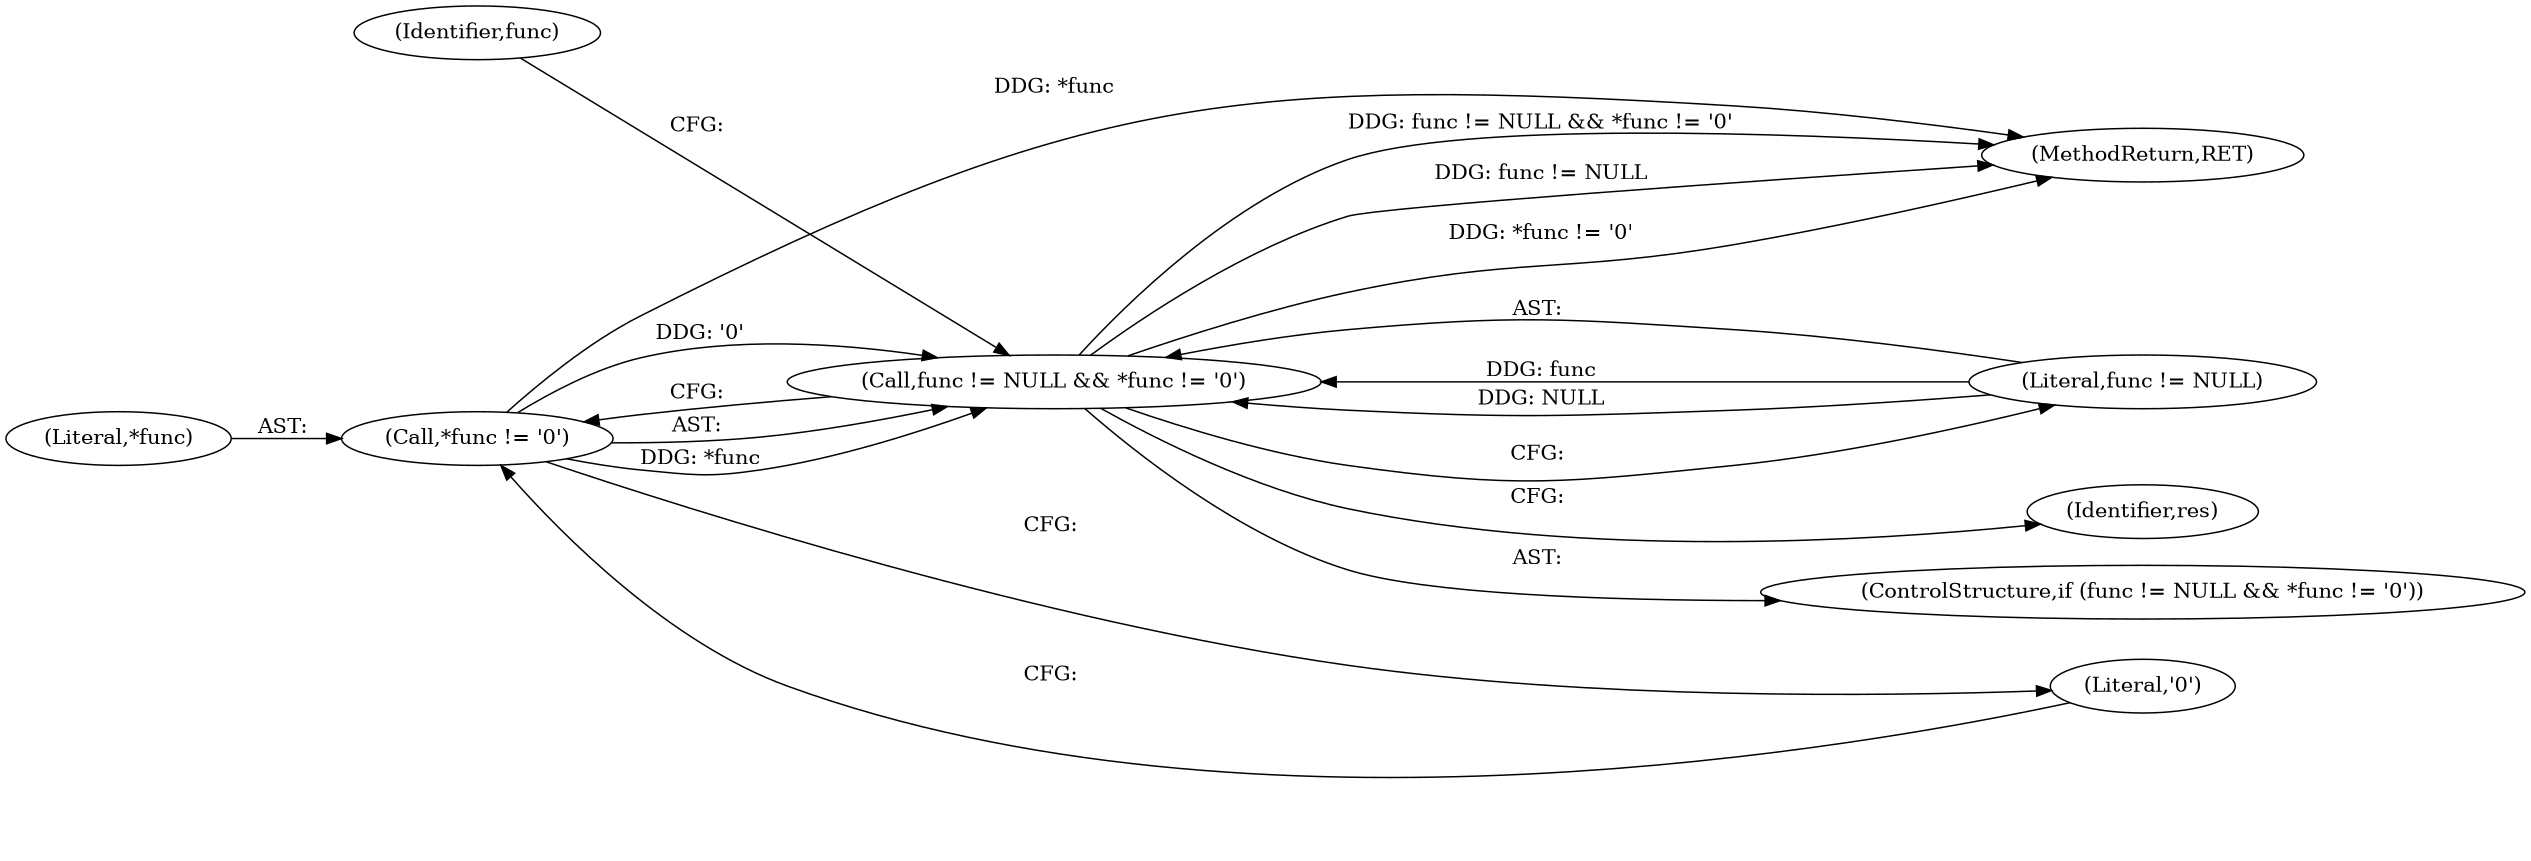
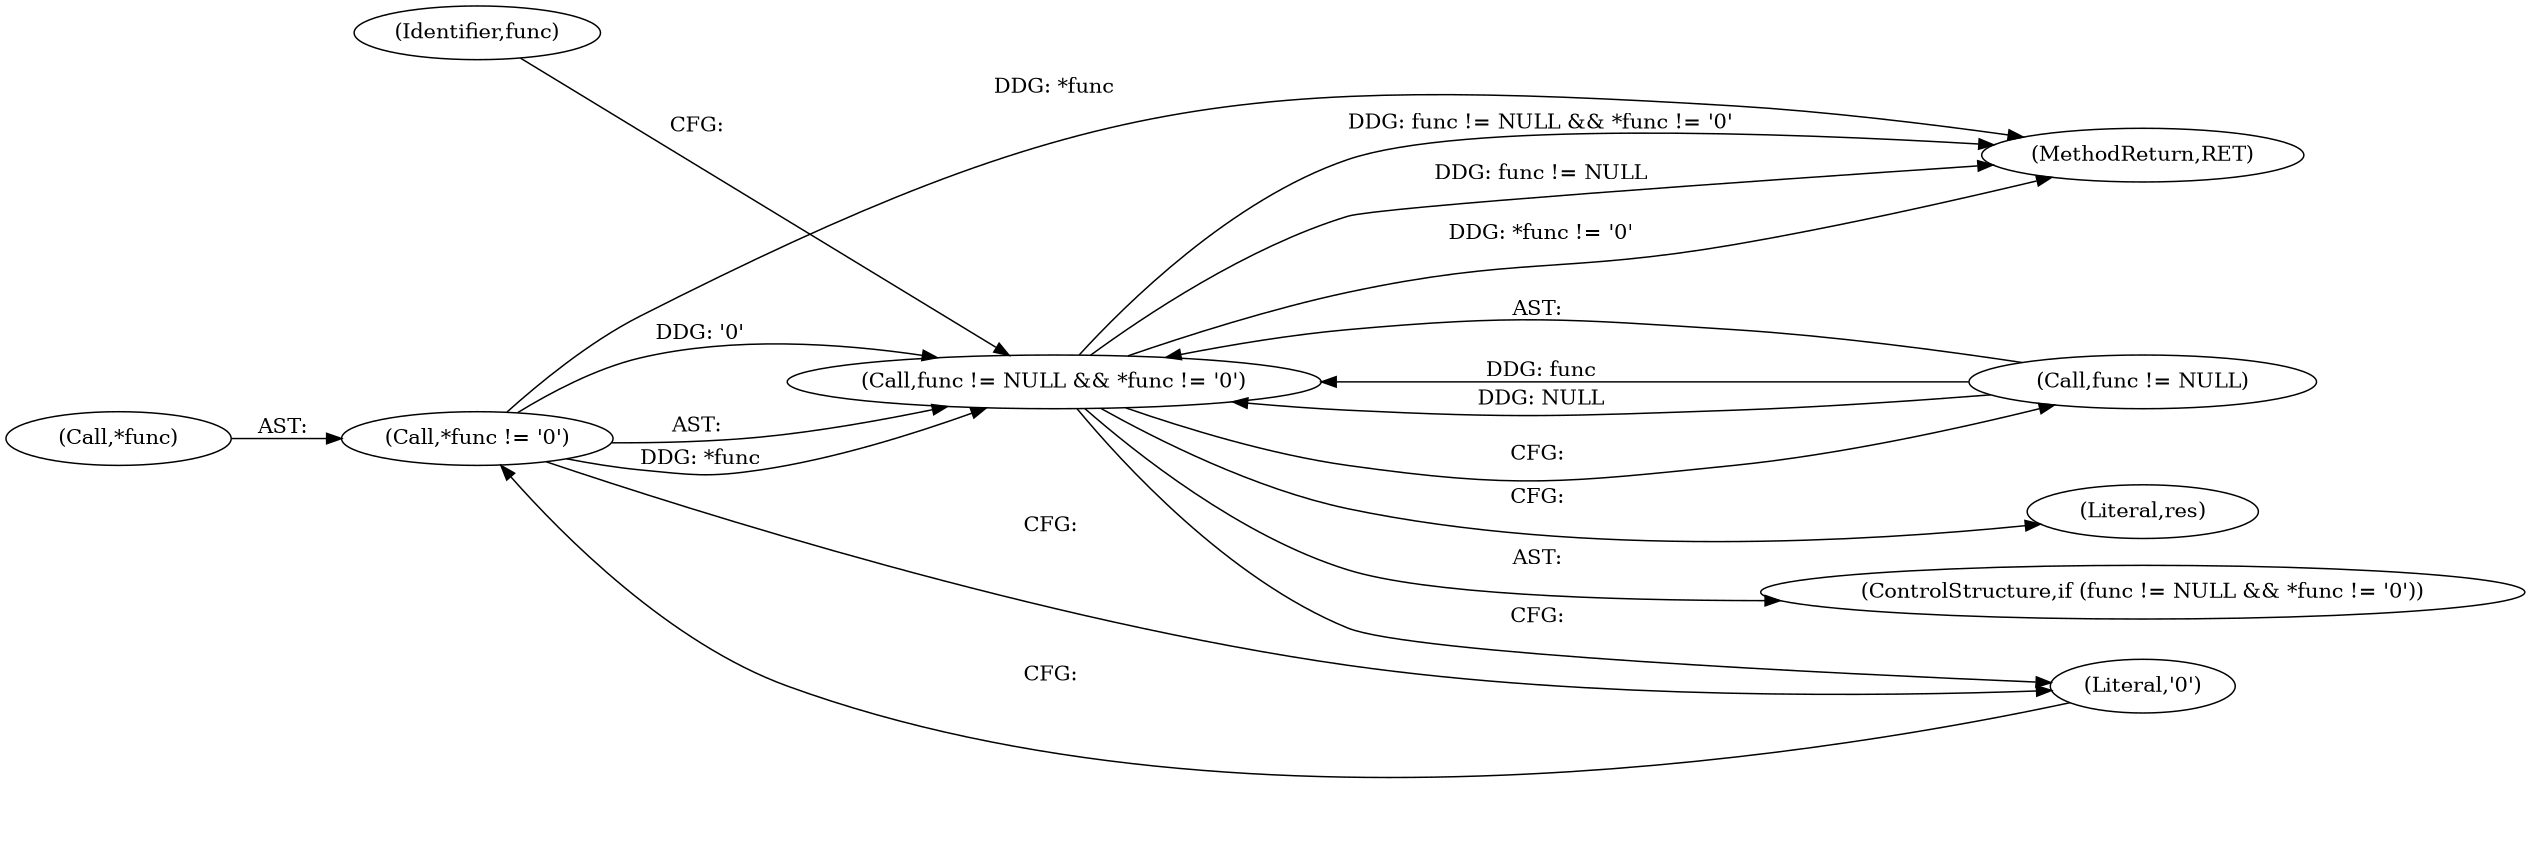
node "(Literal,func != NULL)": label "(Literal,func != NULL)" -> "(Call,func != NULL)"
edge "(Call,func != NULL && *func != '0')" -> "(Call,*func != '0')": now "(Call,func != NULL && *func != '0')" -> "(Literal,'0')"
node "(Literal,*func)": label "(Literal,*func)" -> "(Call,*func)"
node "(Identifier,res)": label "(Identifier,res)" -> "(Literal,res)"
